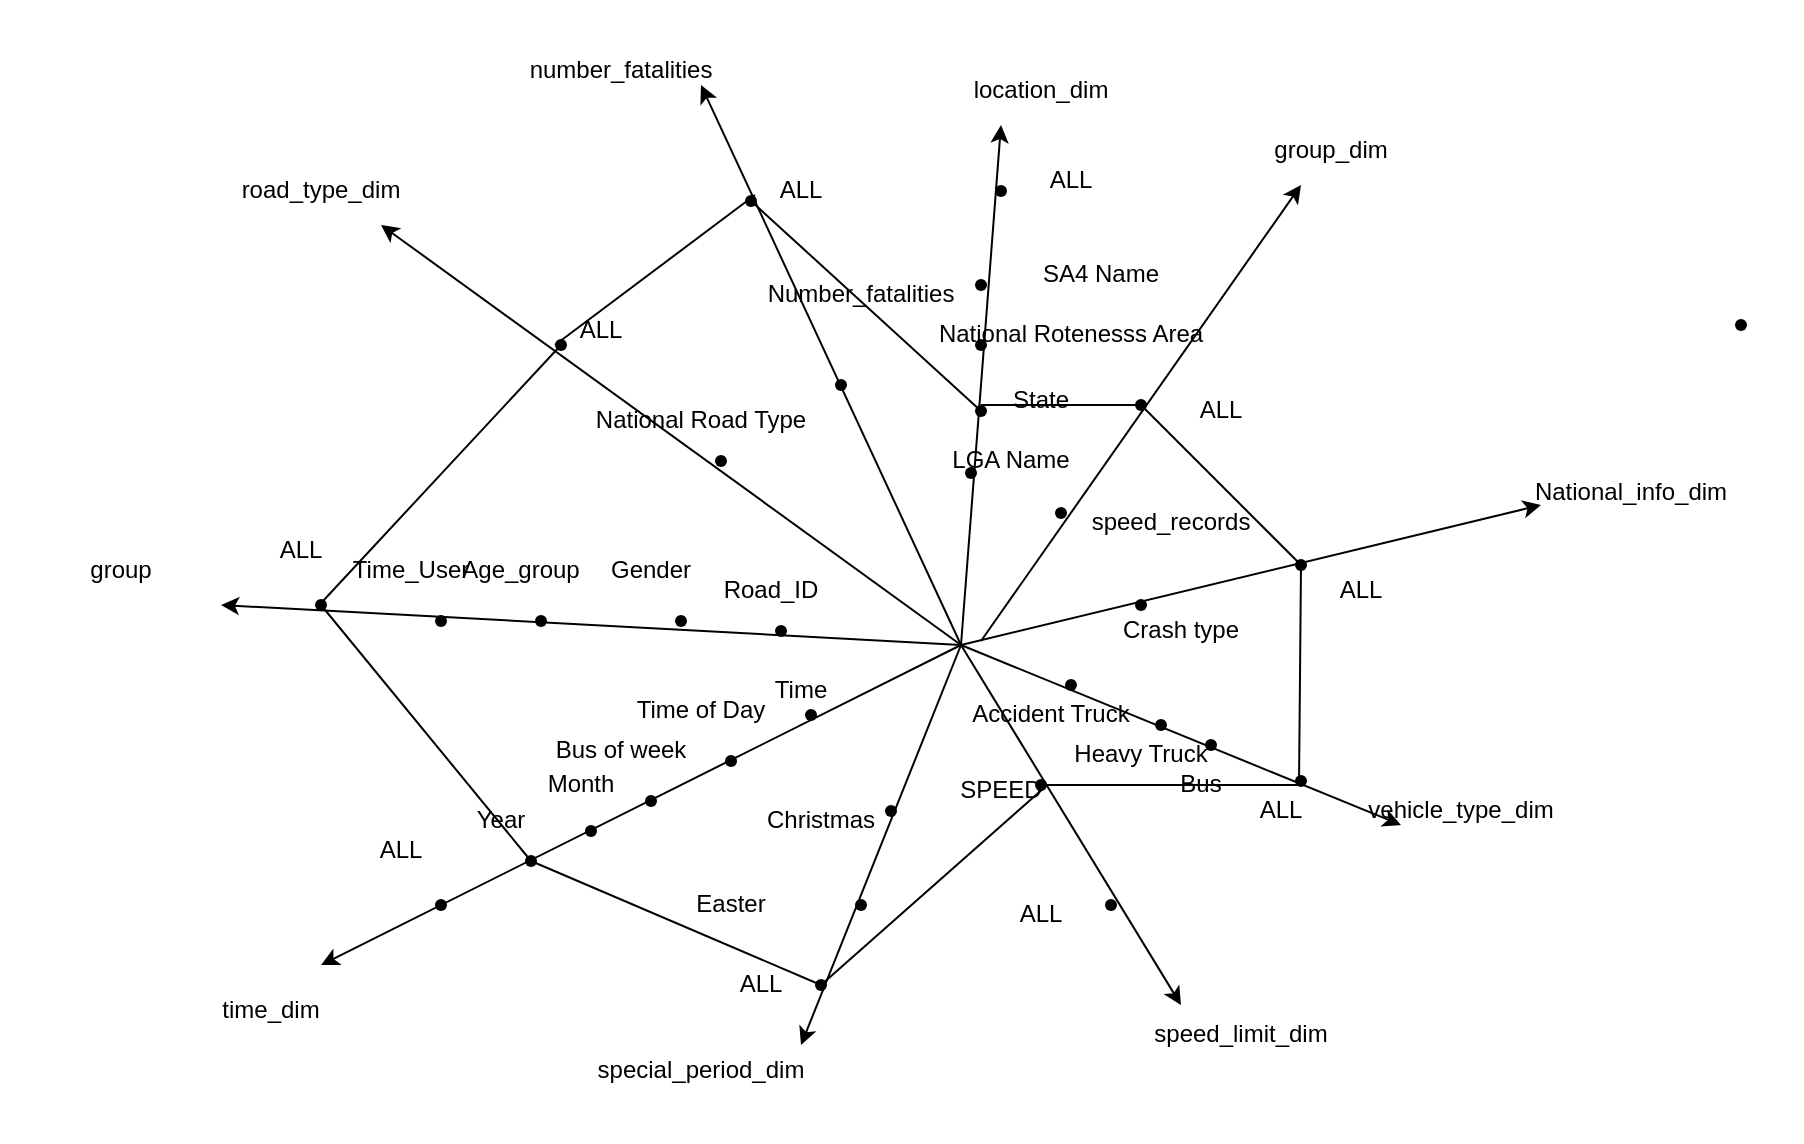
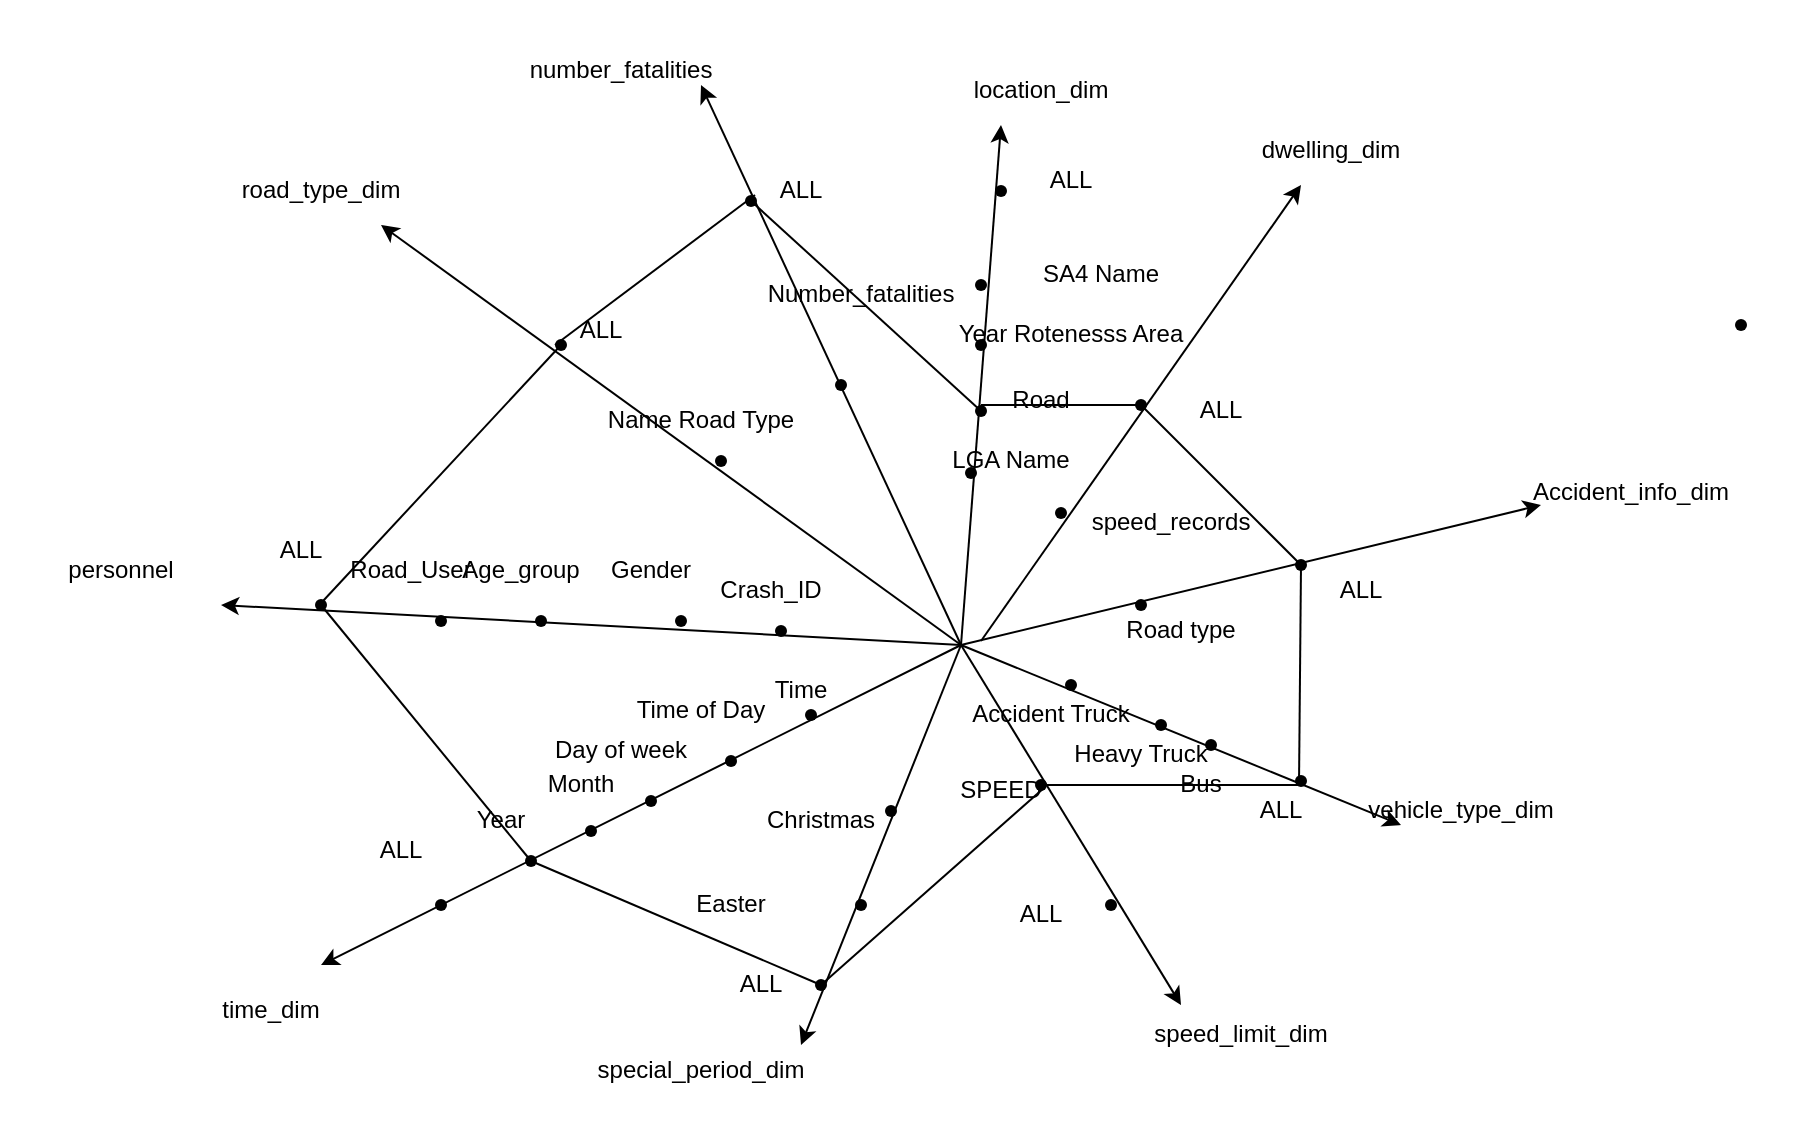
node "group_dim": label "group_dim" -> "dwelling_dim"
node "National Rotenesss Area": label "National Rotenesss Area" -> "Year Rotenesss Area"
node "State": label "State" -> "Road"
node "National Road Type": label "National Road Type" -> "Name Road Type"
node "National_info_dim": label "National_info_dim" -> "Accident_info_dim"
node "group": label "group" -> "personnel"
node "Time_User": label "Time_User" -> "Road_User"
node "Road_ID": label "Road_ID" -> "Crash_ID"
node "Crash type": label "Crash type" -> "Road type"
node "Bus of week": label "Bus of week" -> "Day of week"
